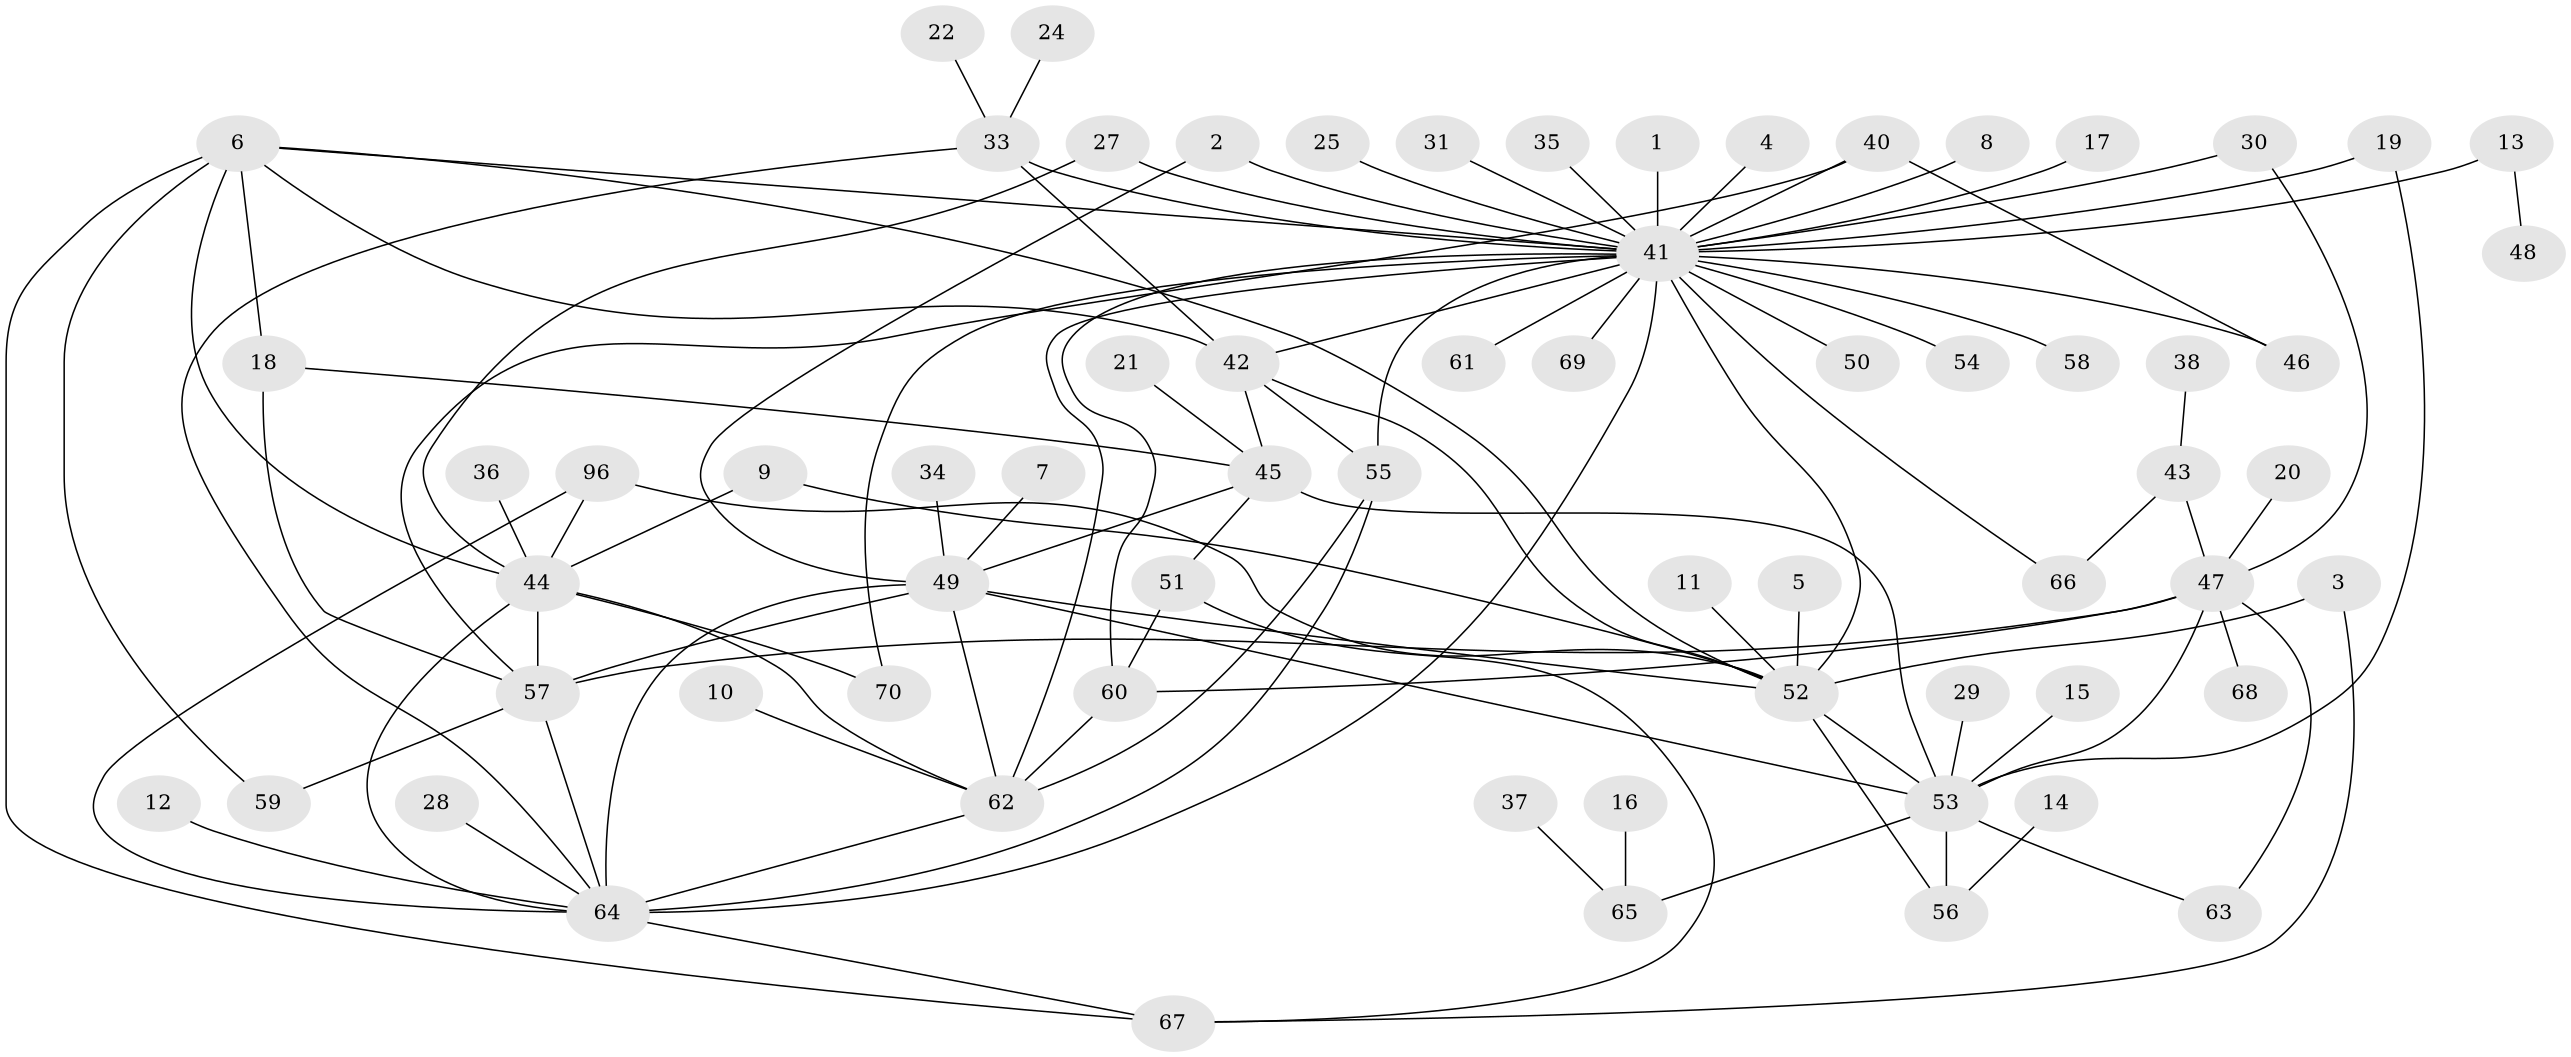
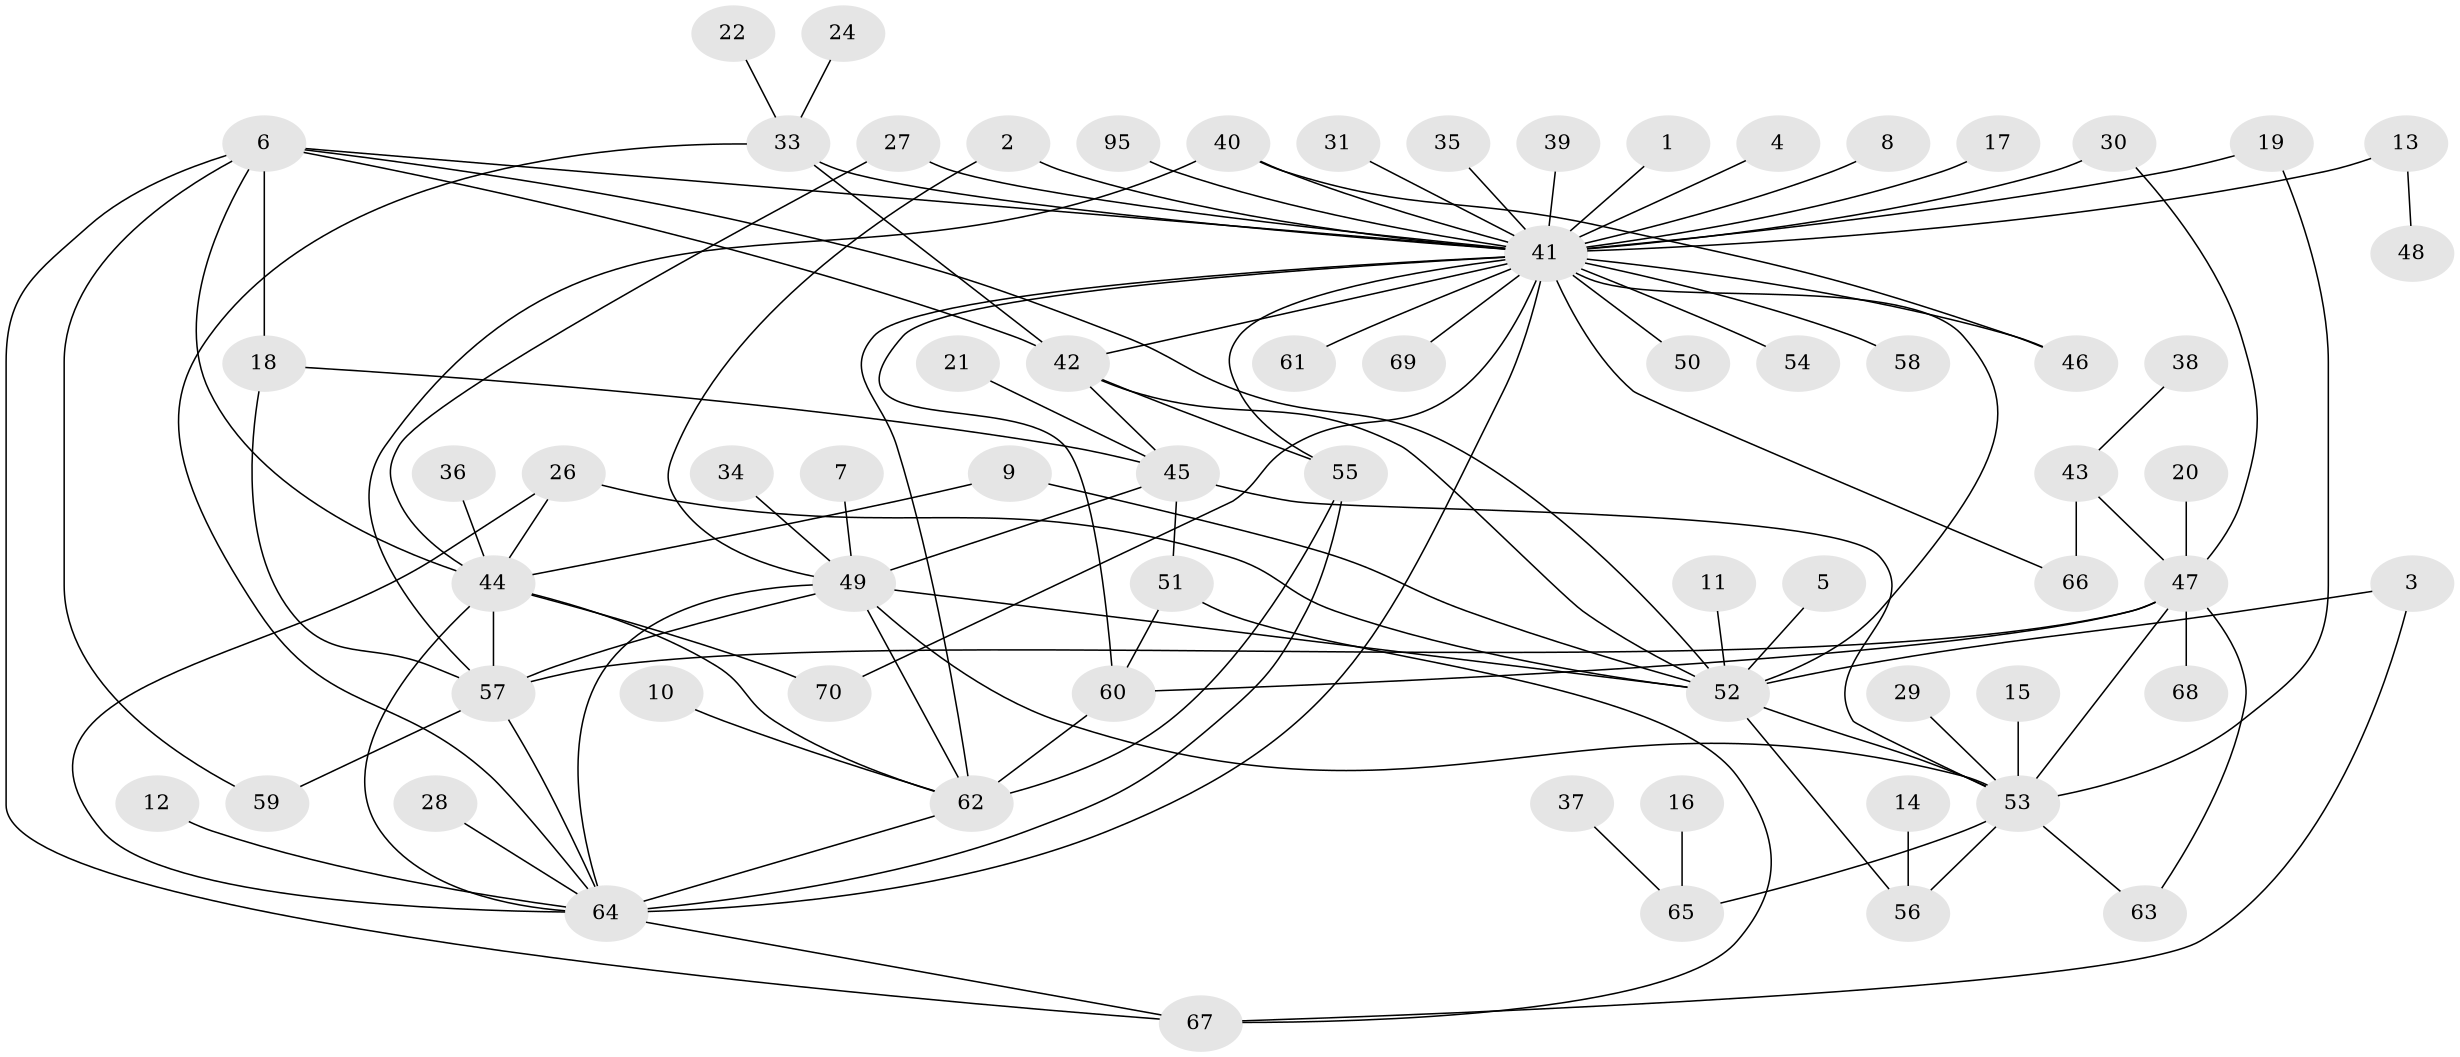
node "25": label "25" -> "95"
node "39": added
node "96": label "96" -> "26"
